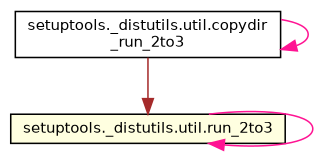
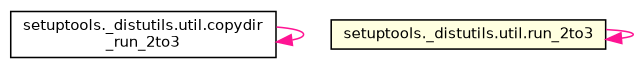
edge "setuptools._distutils.util.copydir _run_2to3" -> "setuptools._distutils.util.run_2to3": removed
